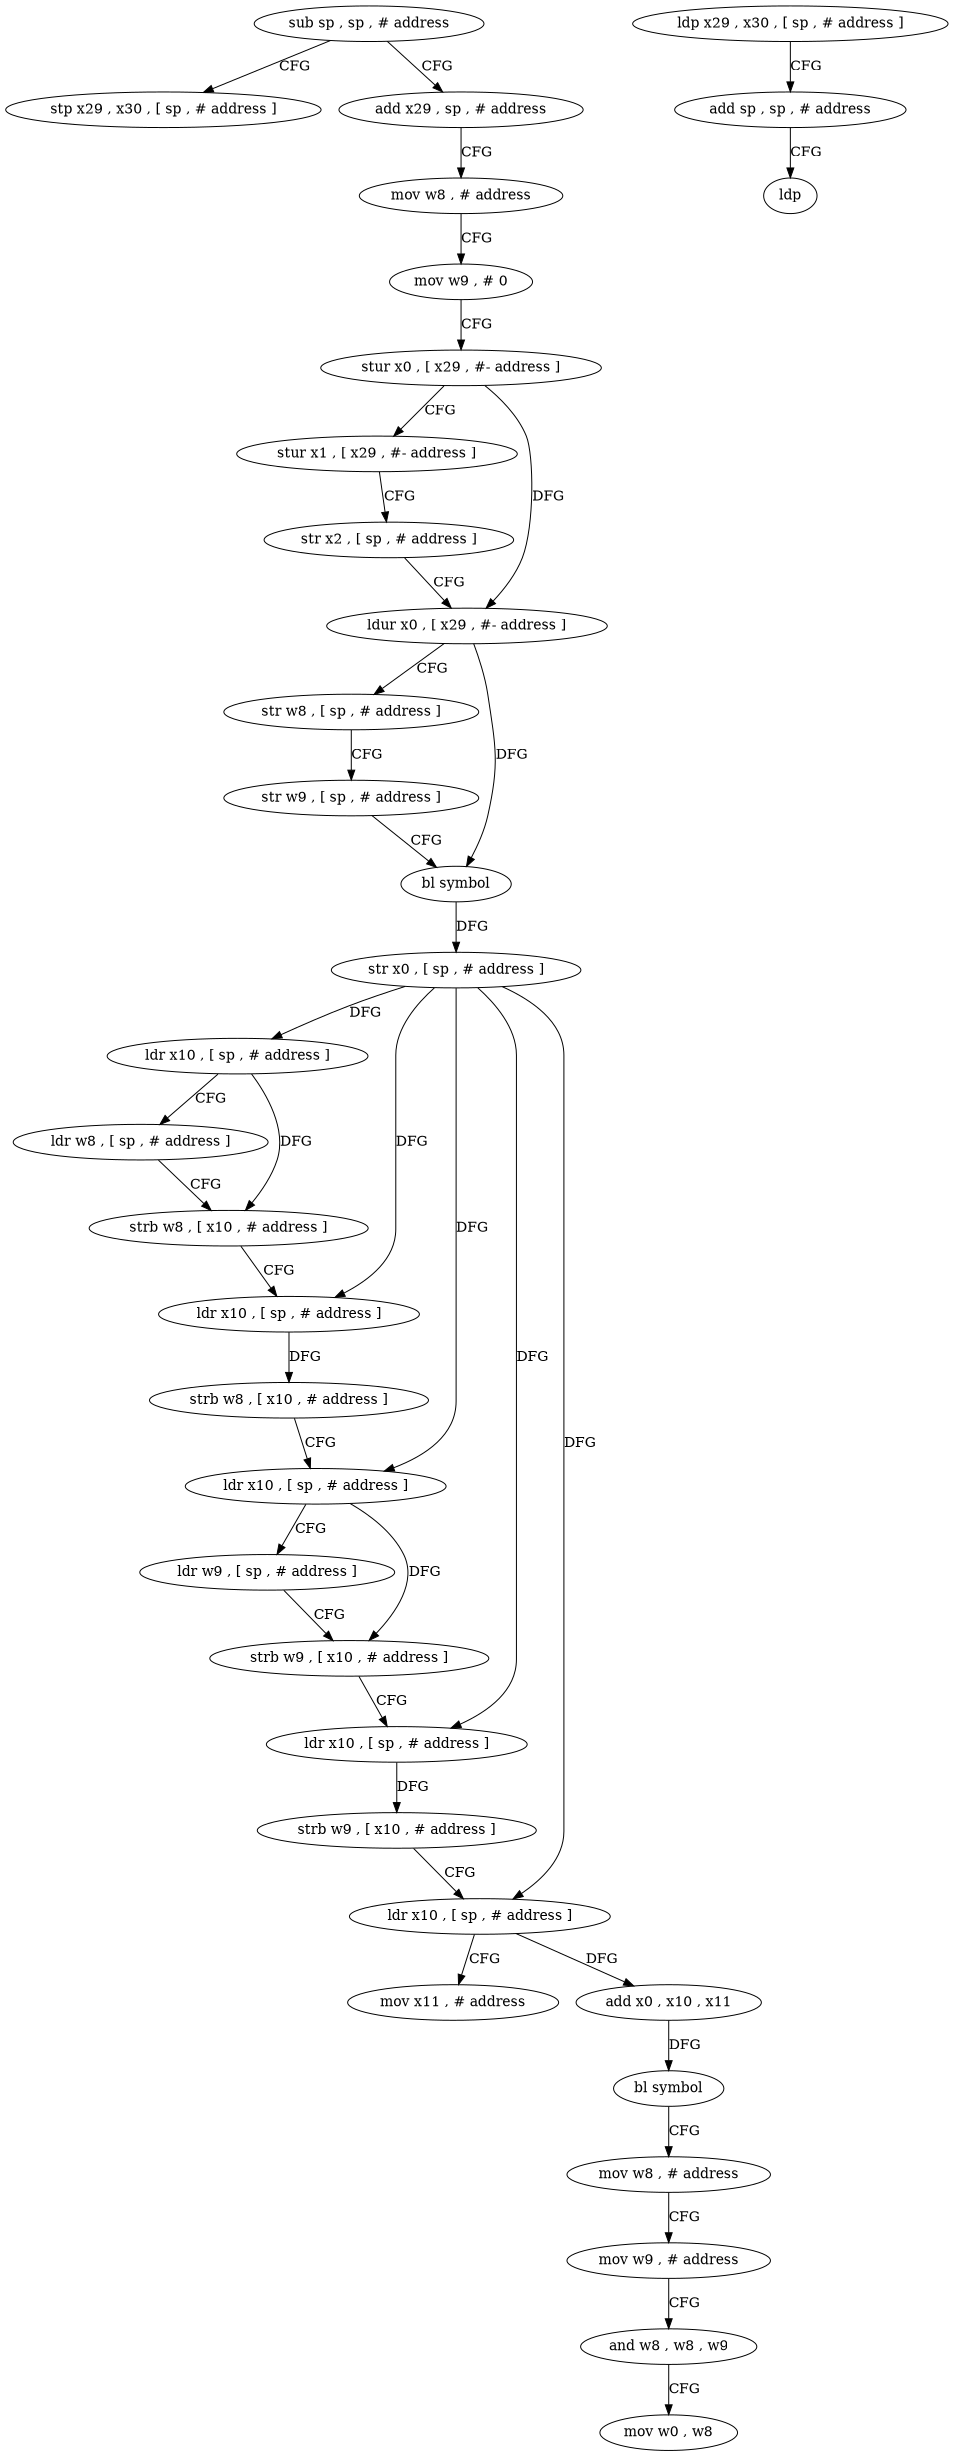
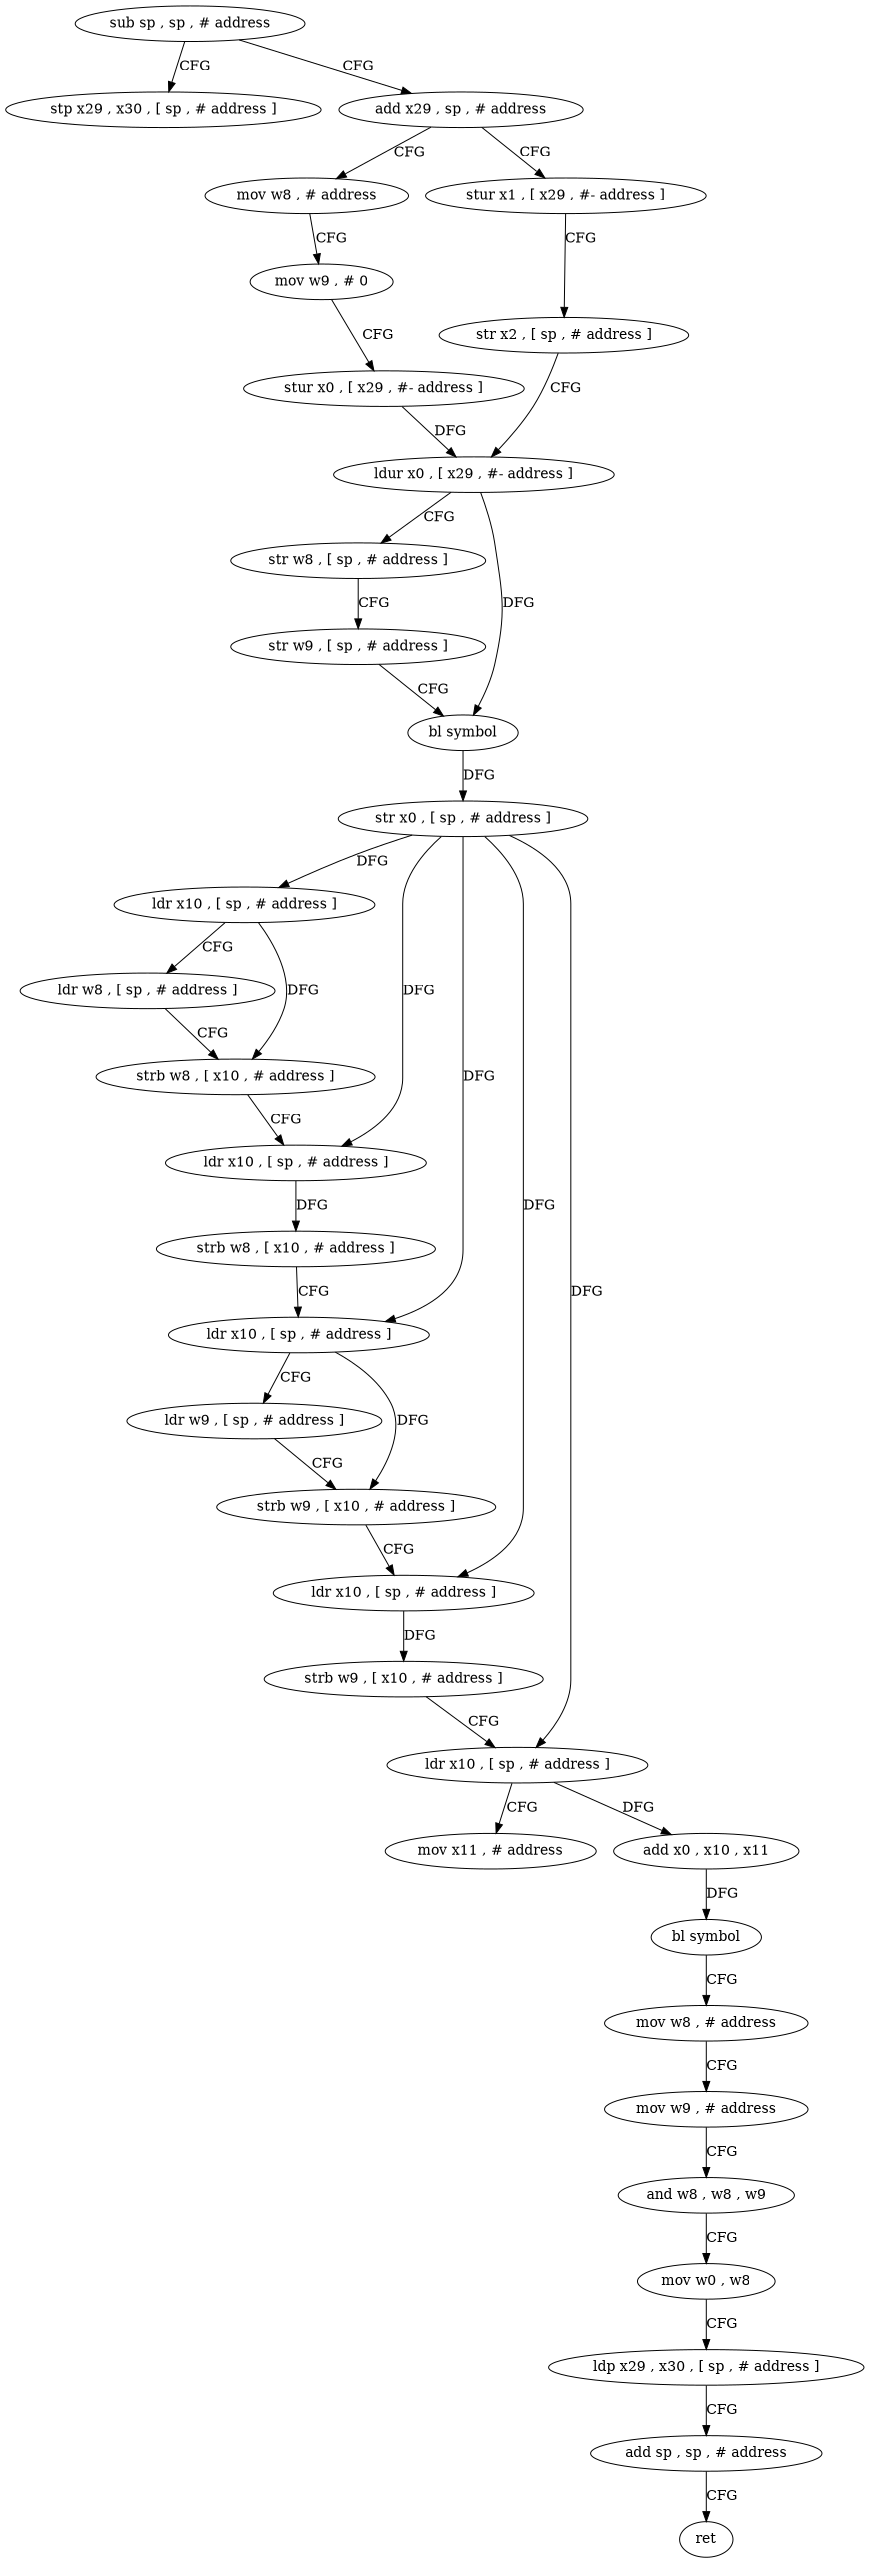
node "ldp": label "ldp" -> "ret"
edge "stur x0 , [ x29 , #- address ]" -> "stur x1 , [ x29 , #- address ]": now "add x29 , sp , # address" -> "stur x1 , [ x29 , #- address ]"
edge "mov w0 , w8" -> "ldp x29 , x30 , [ sp , # address ]": added, label "CFG"
